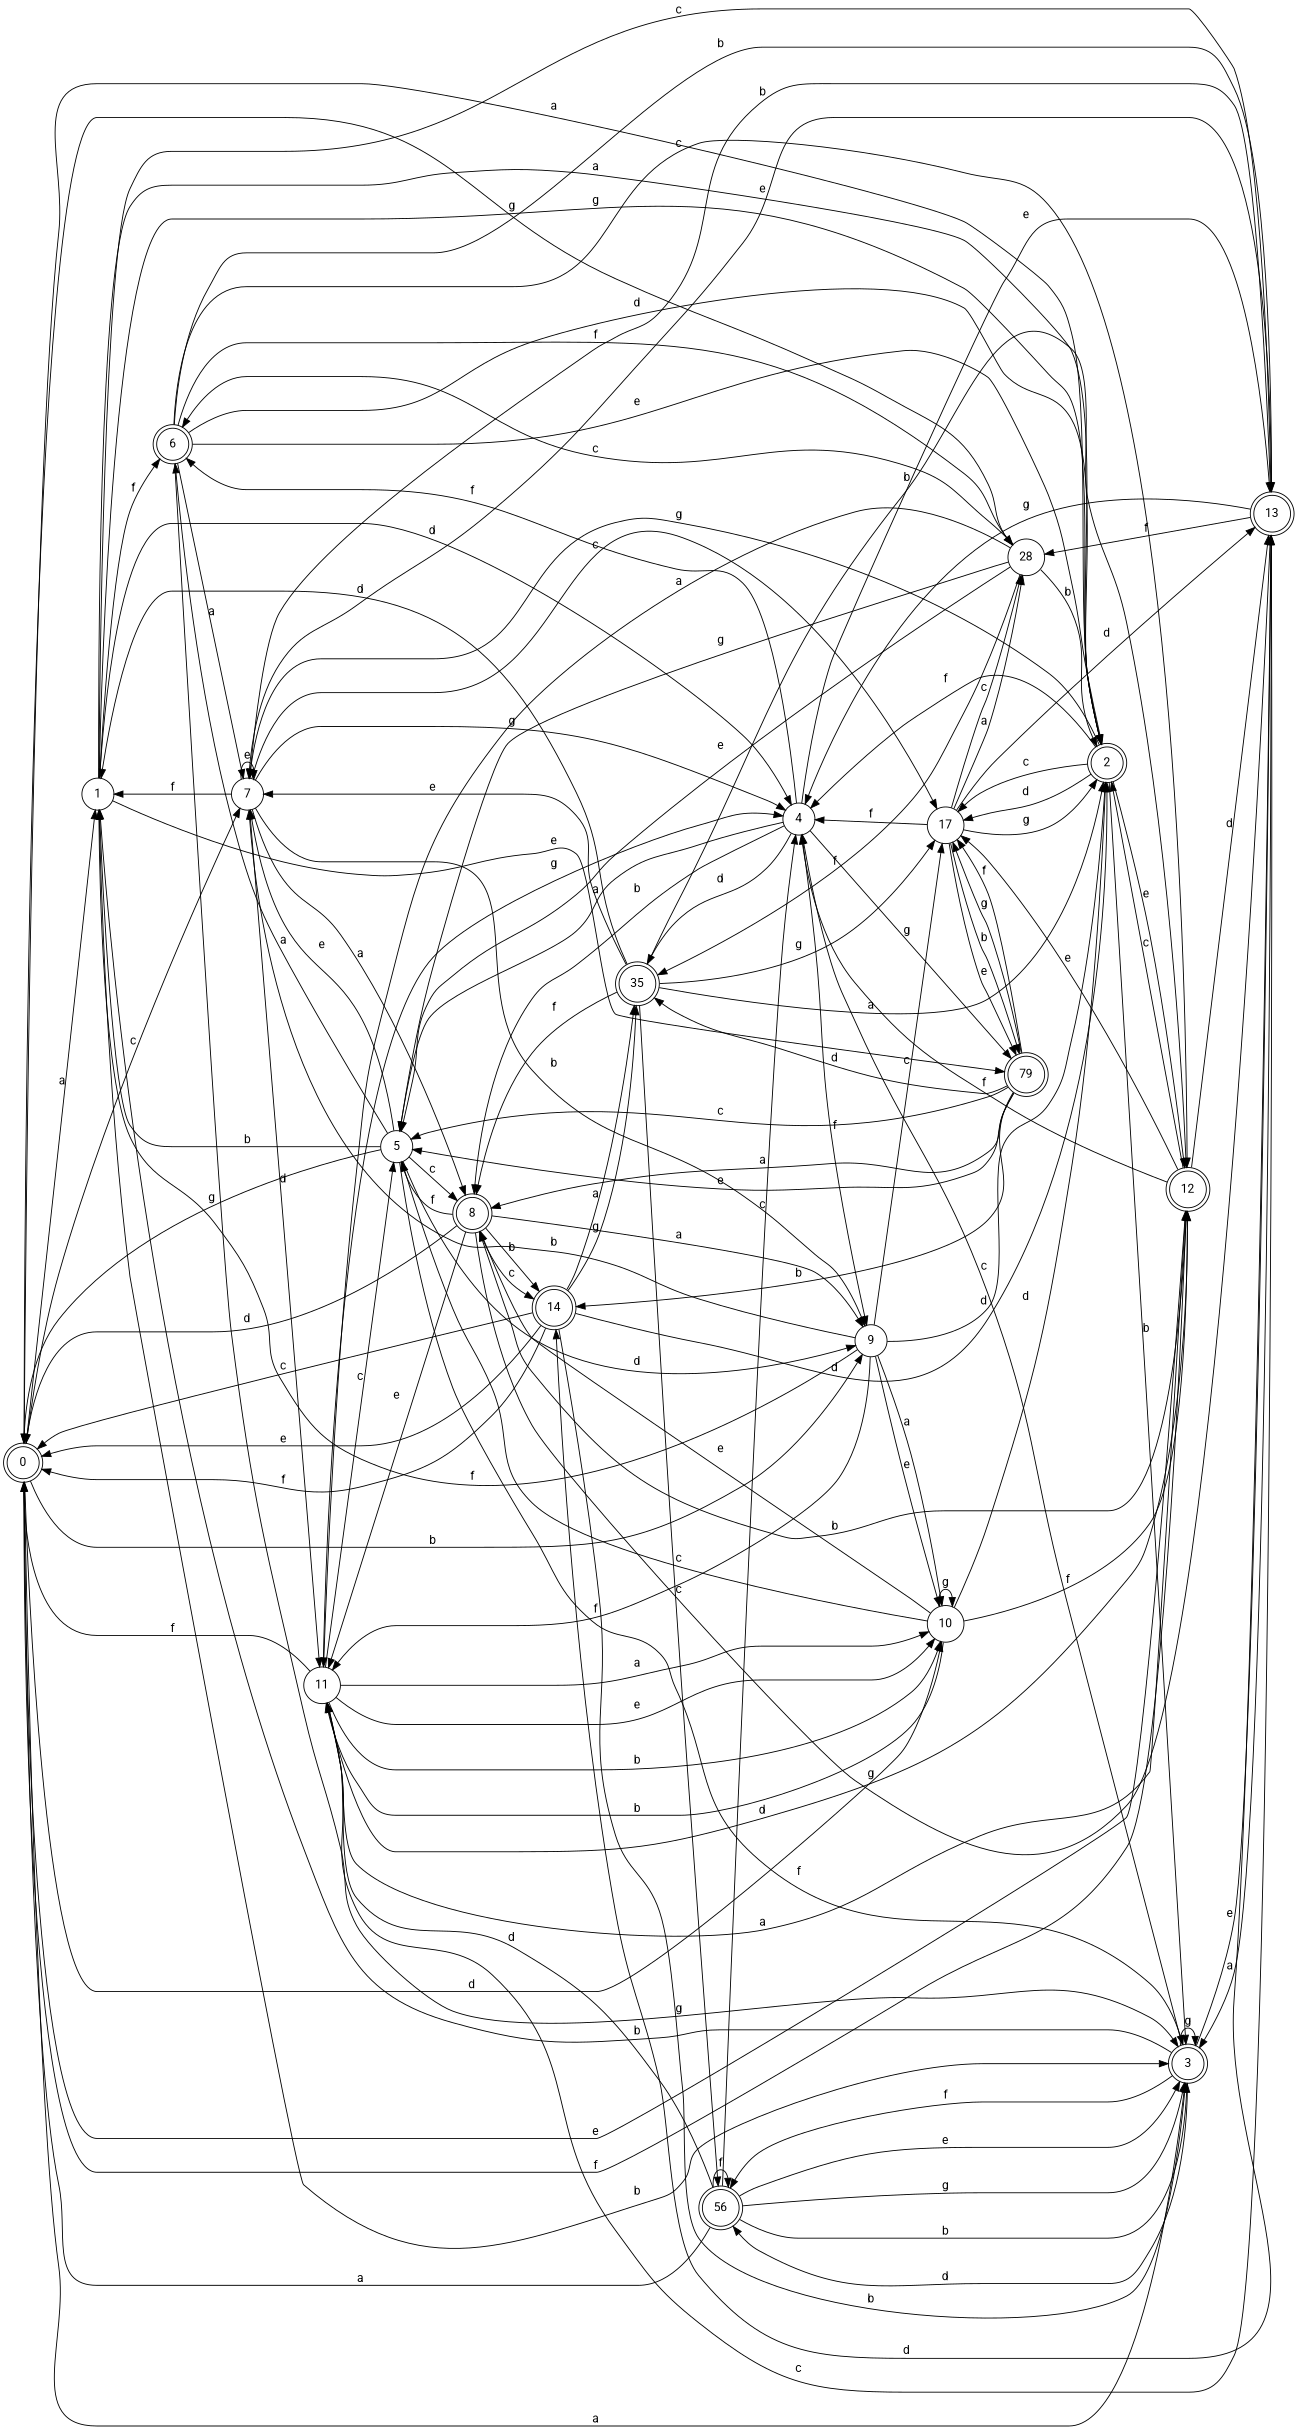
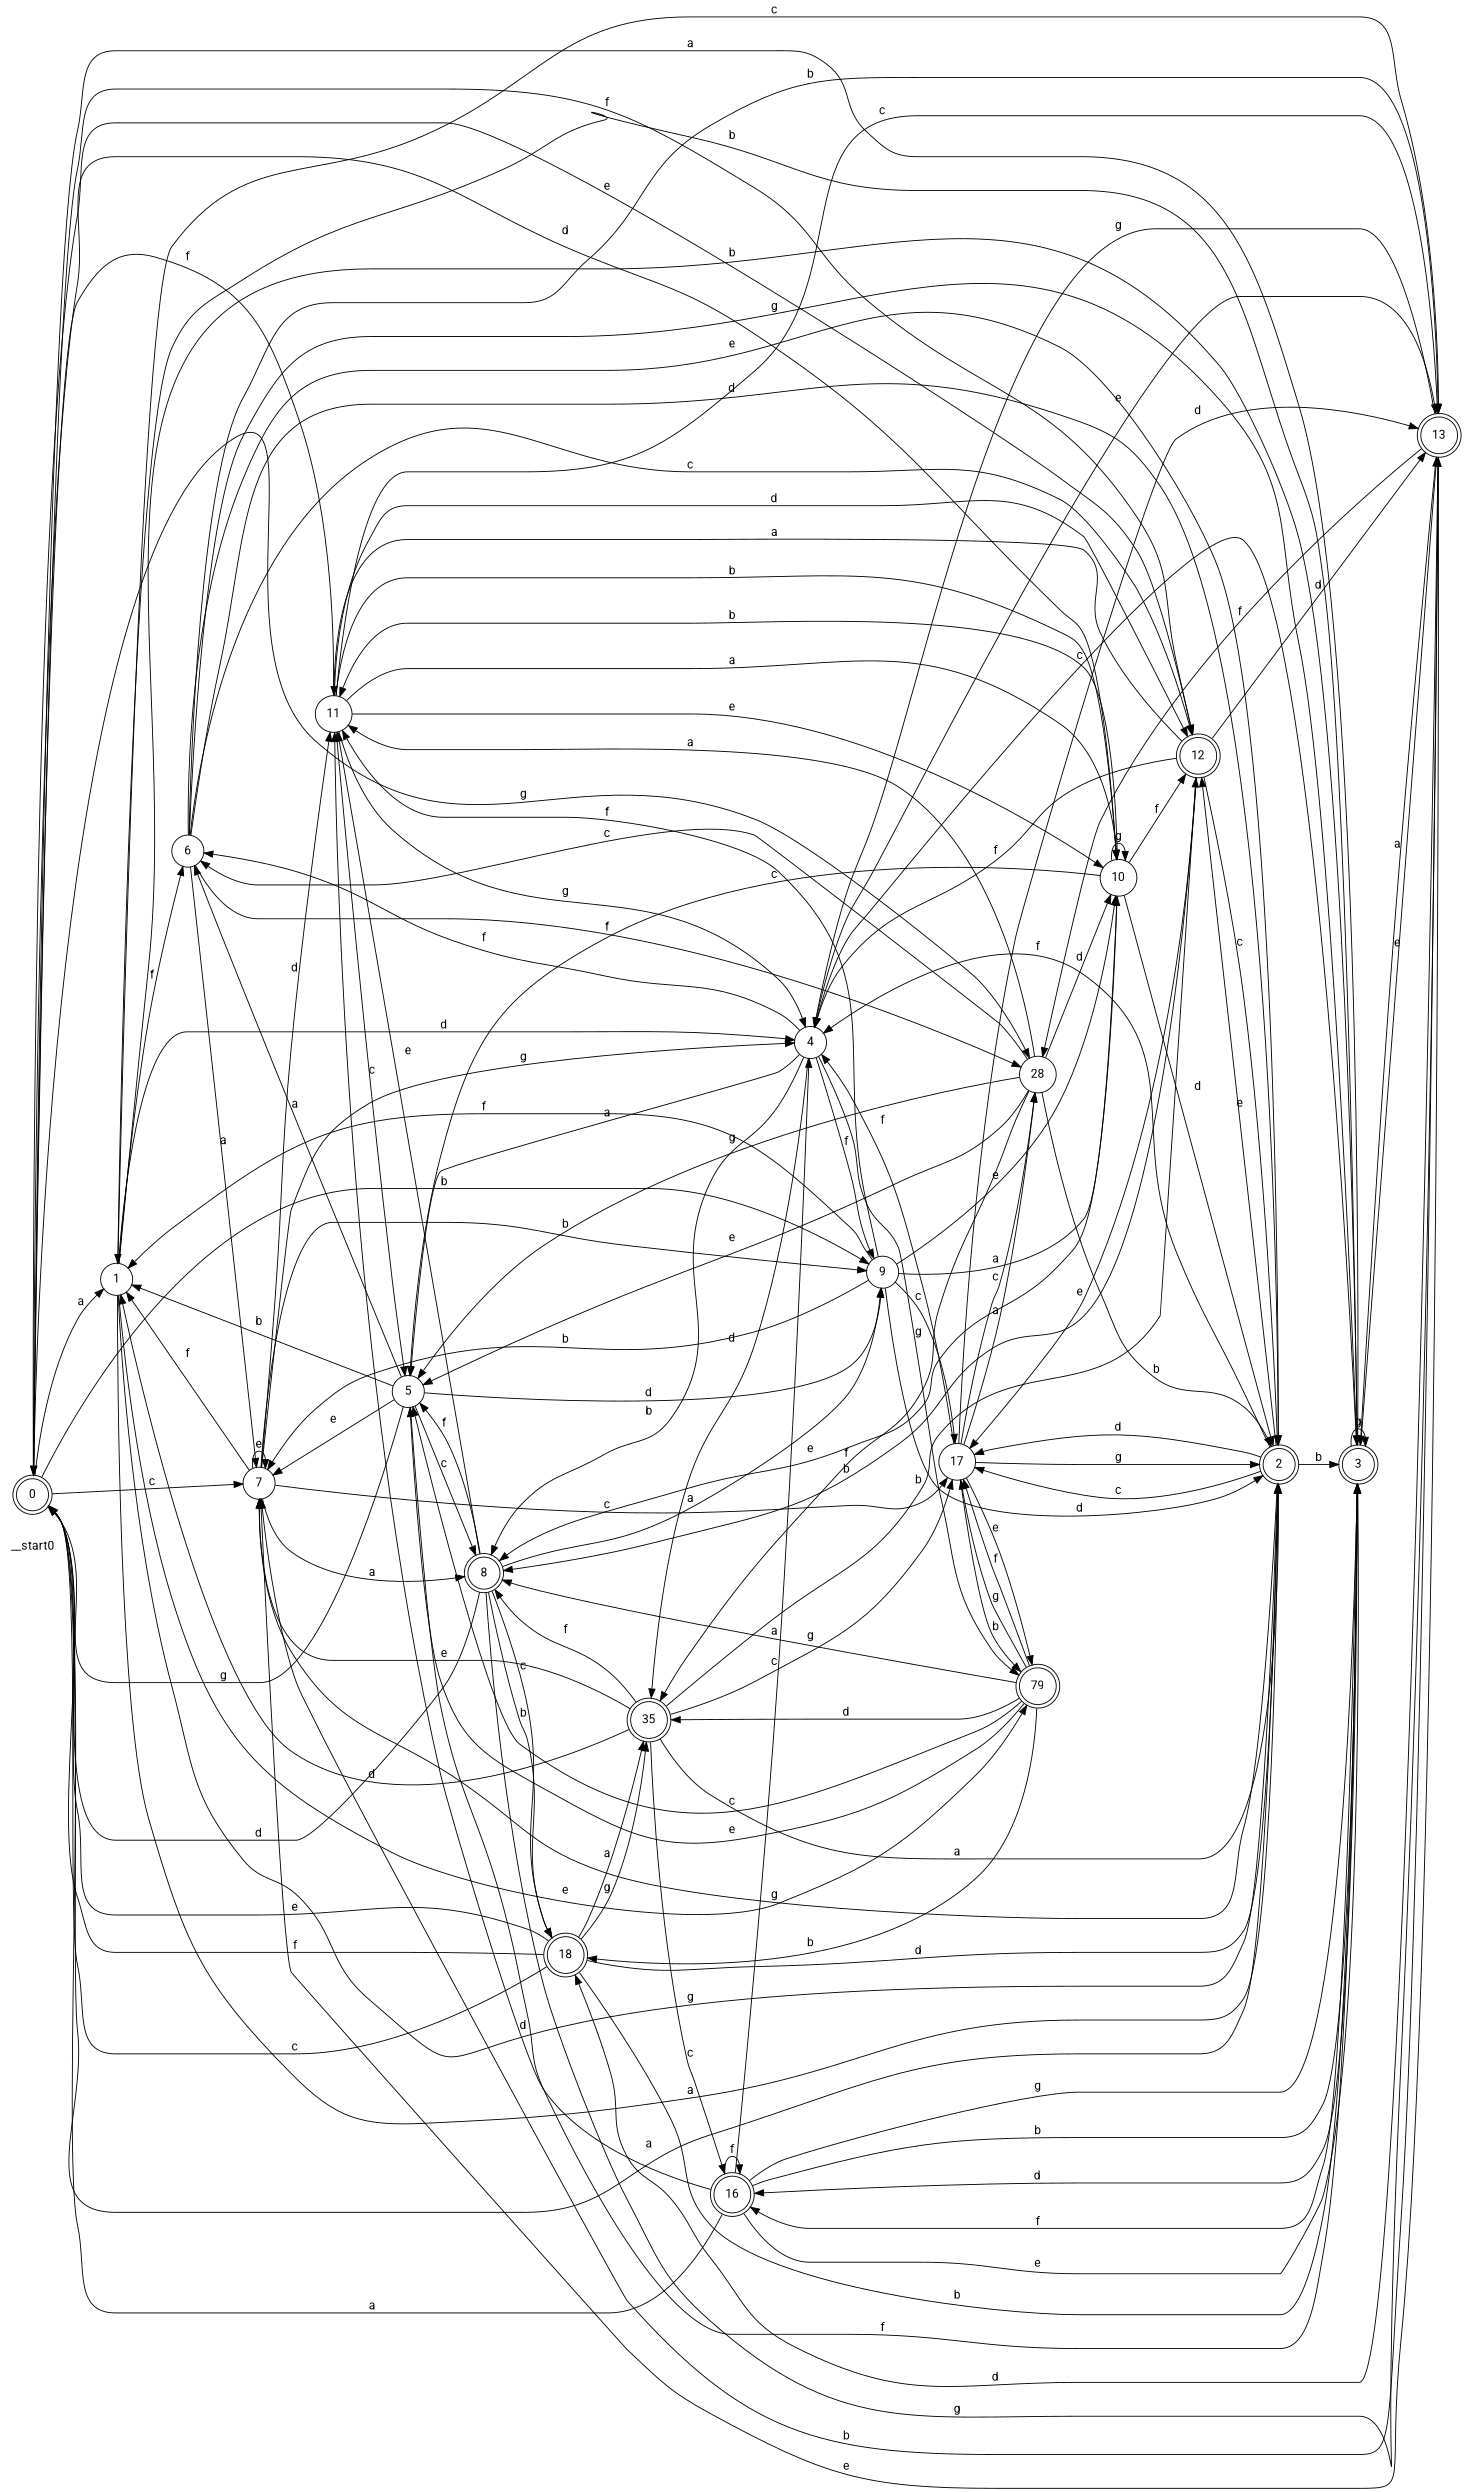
node "6": shape doublecircle -> circle
edge "28" -> "10": added, label "d"
node "14": label "14" -> "18"
node "__start0": added
node "56": label "56" -> "16"
